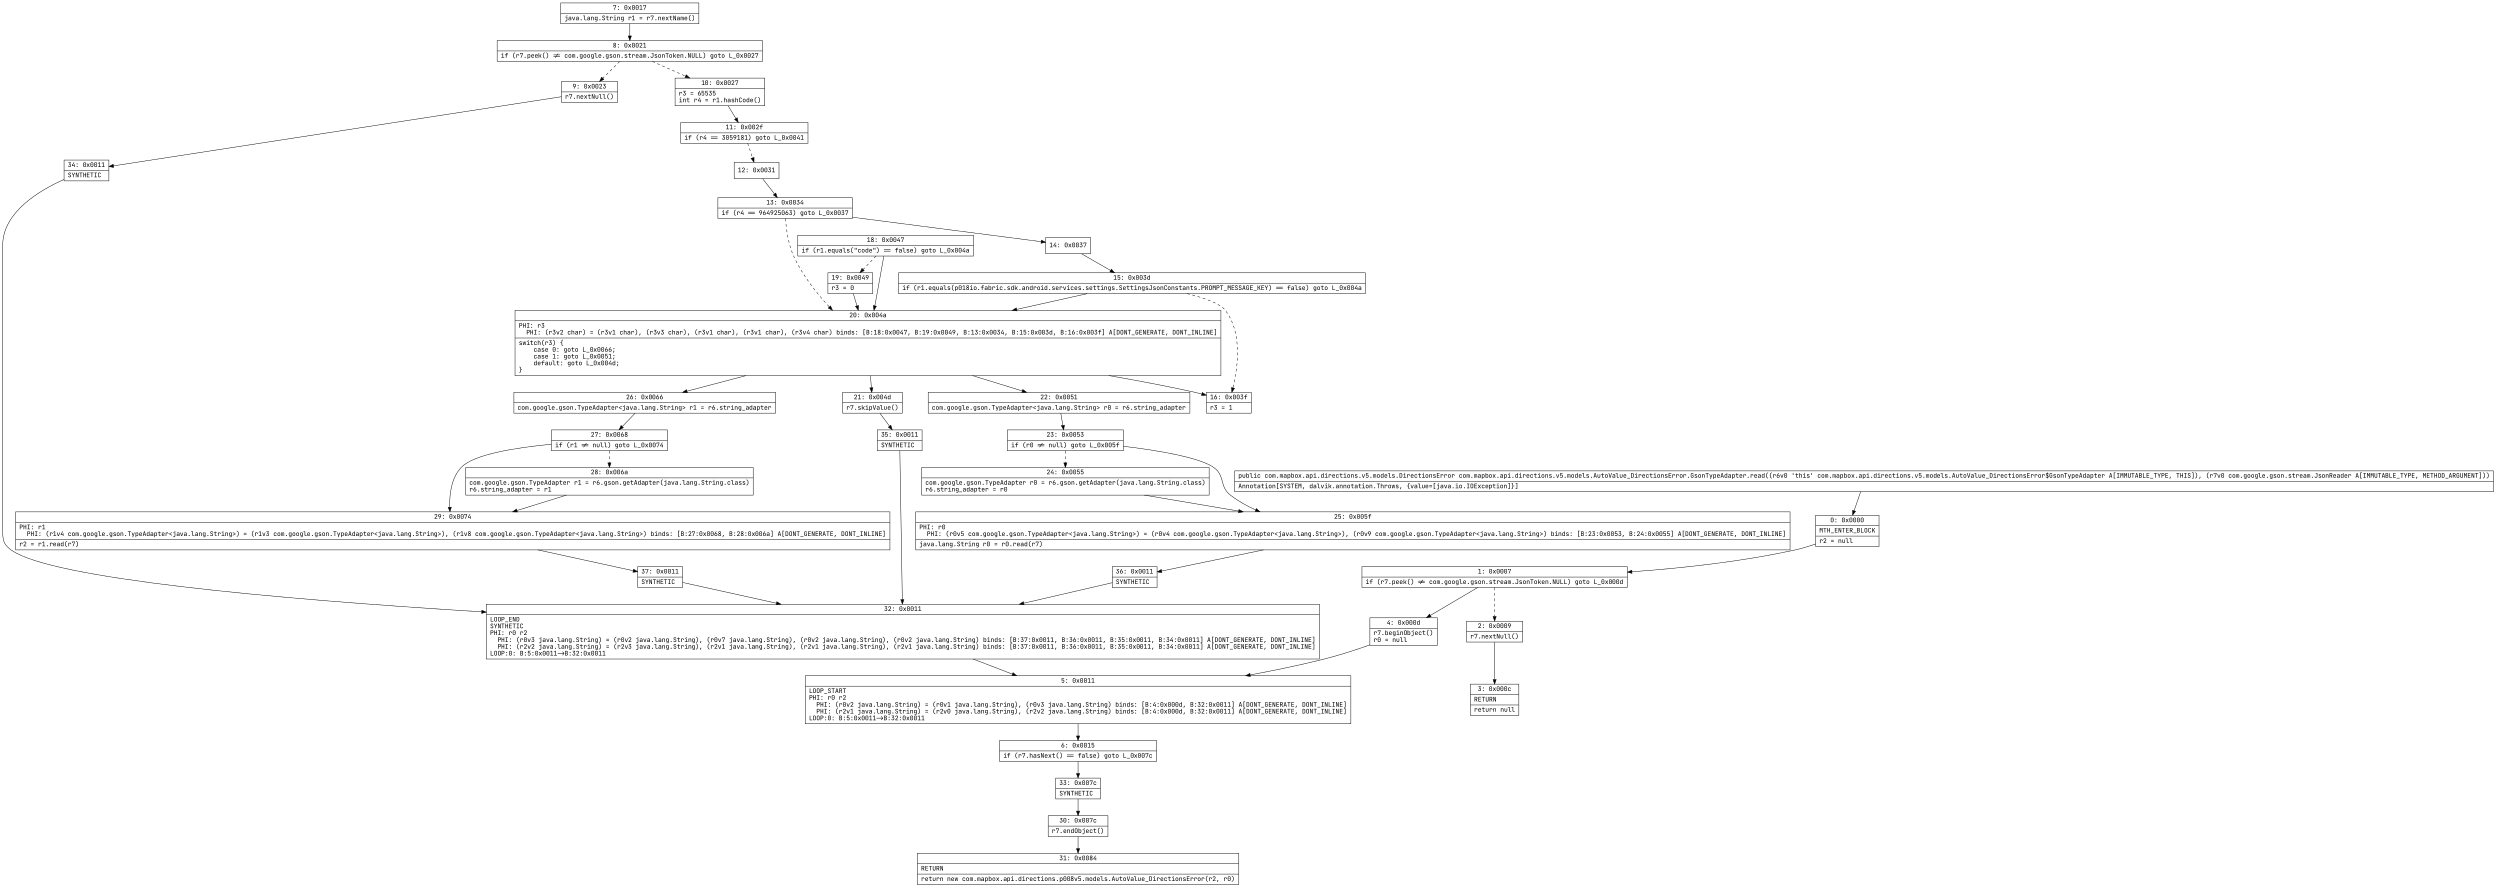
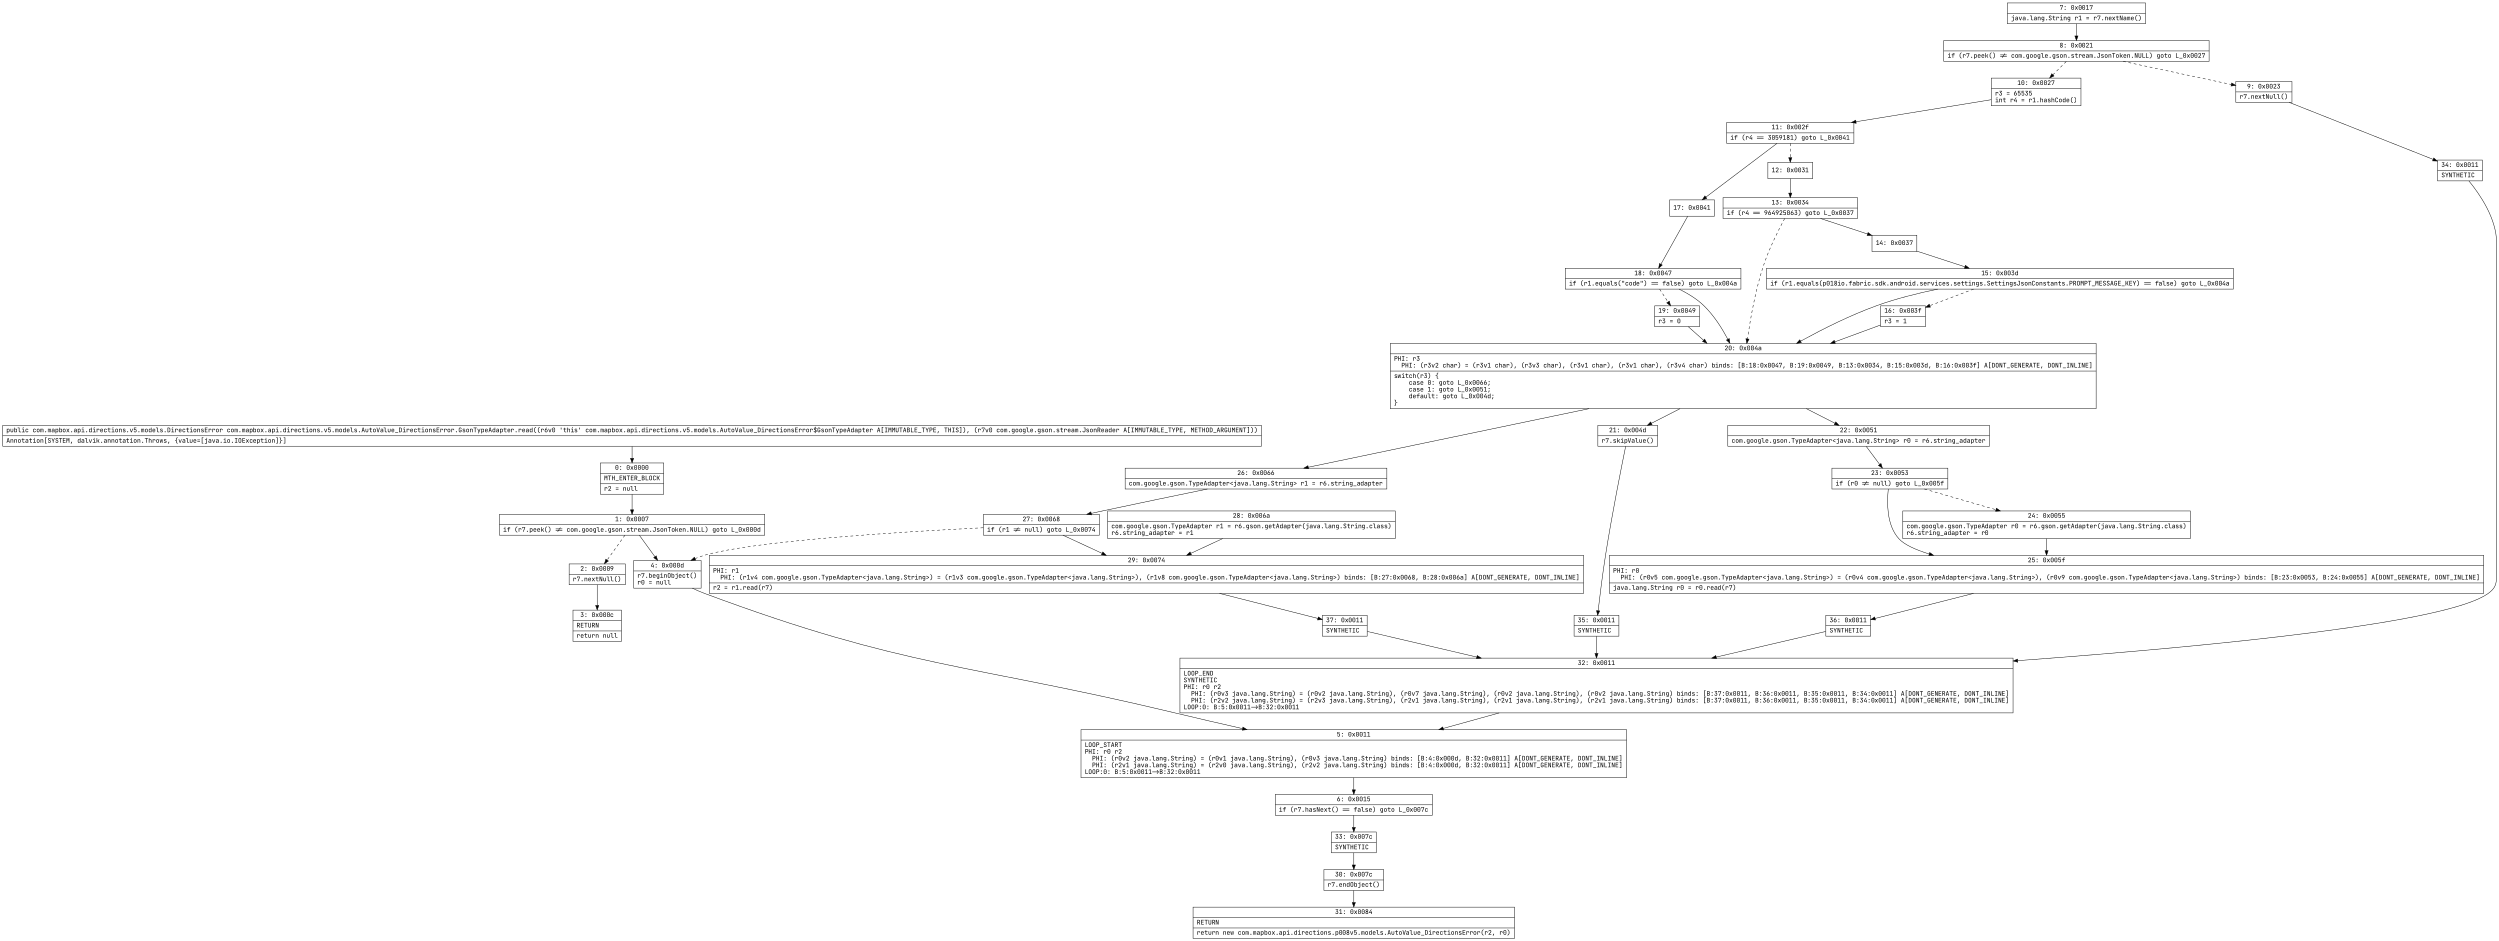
node "17: 0x0041": added
edge "20: 0x004a" -> "16: 0x003f": reversed
edge "27: 0x0068" -> "28: 0x006a": now "27: 0x0068" -> "4: 0x000d"
